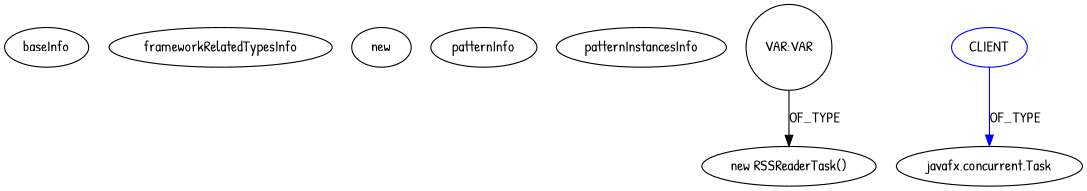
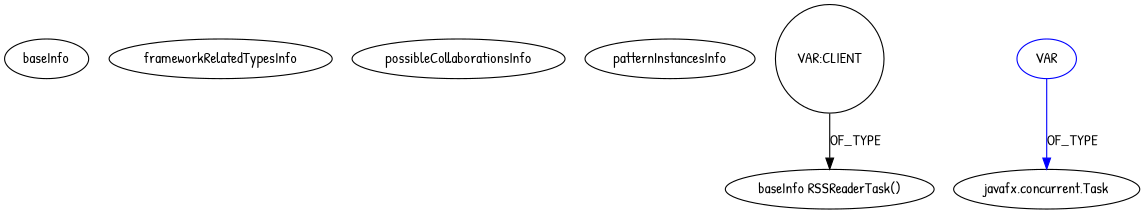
node "new": label "new" -> "possibleCollaborationsInfo"
node "patternInfo": removed
node "VAR:VAR": label "VAR:VAR" -> "VAR:CLIENT"
node "CLIENT": label "CLIENT" -> "VAR"
node "new RSSReaderTask()": label "new RSSReaderTask()" -> "baseInfo RSSReaderTask()"
